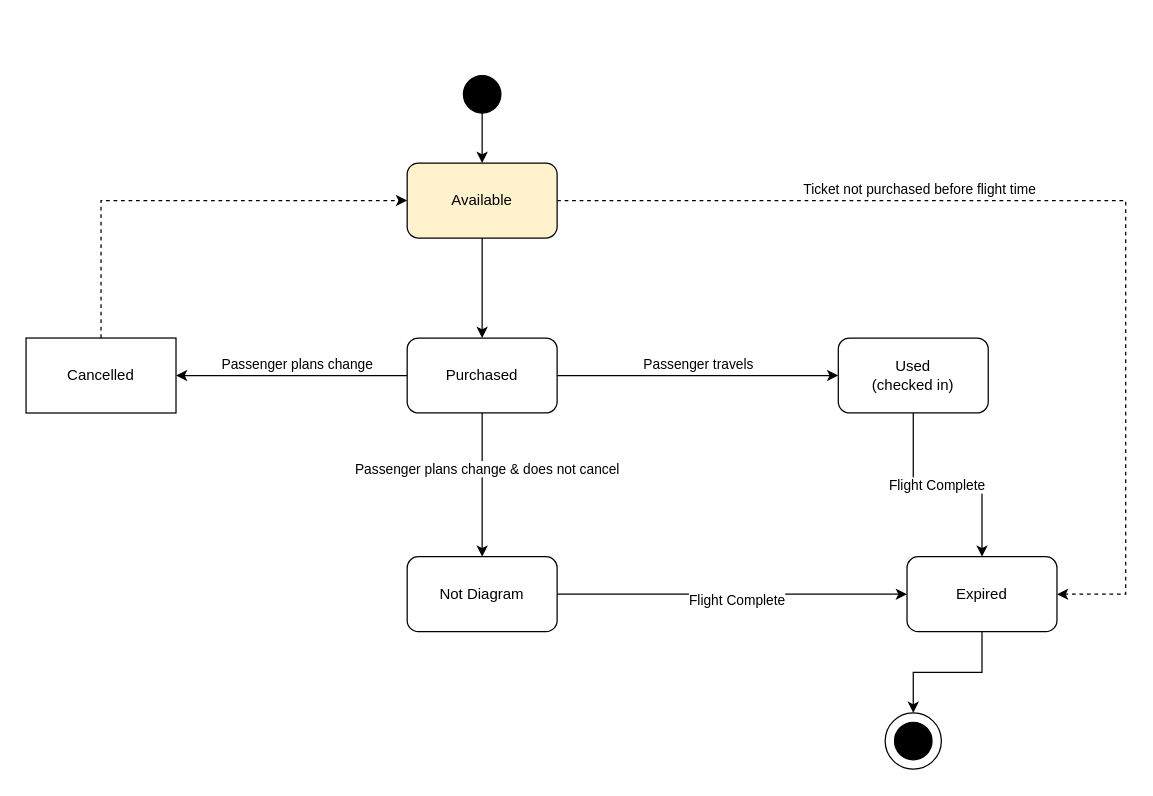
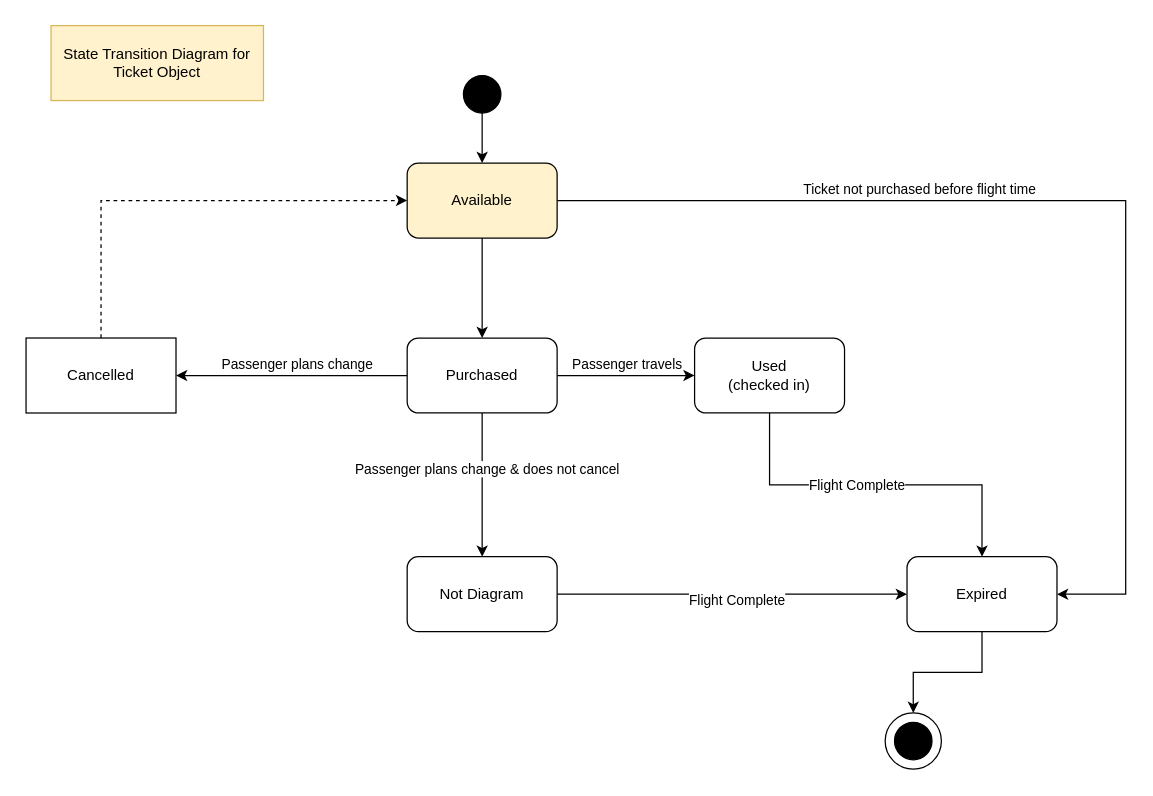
node "State Transition Diagram for Ticket Object": added
edge "Available" -> "Expired": style dashed -> solid
node "Used (checked in)": moved (913, 376) -> (769, 376)
